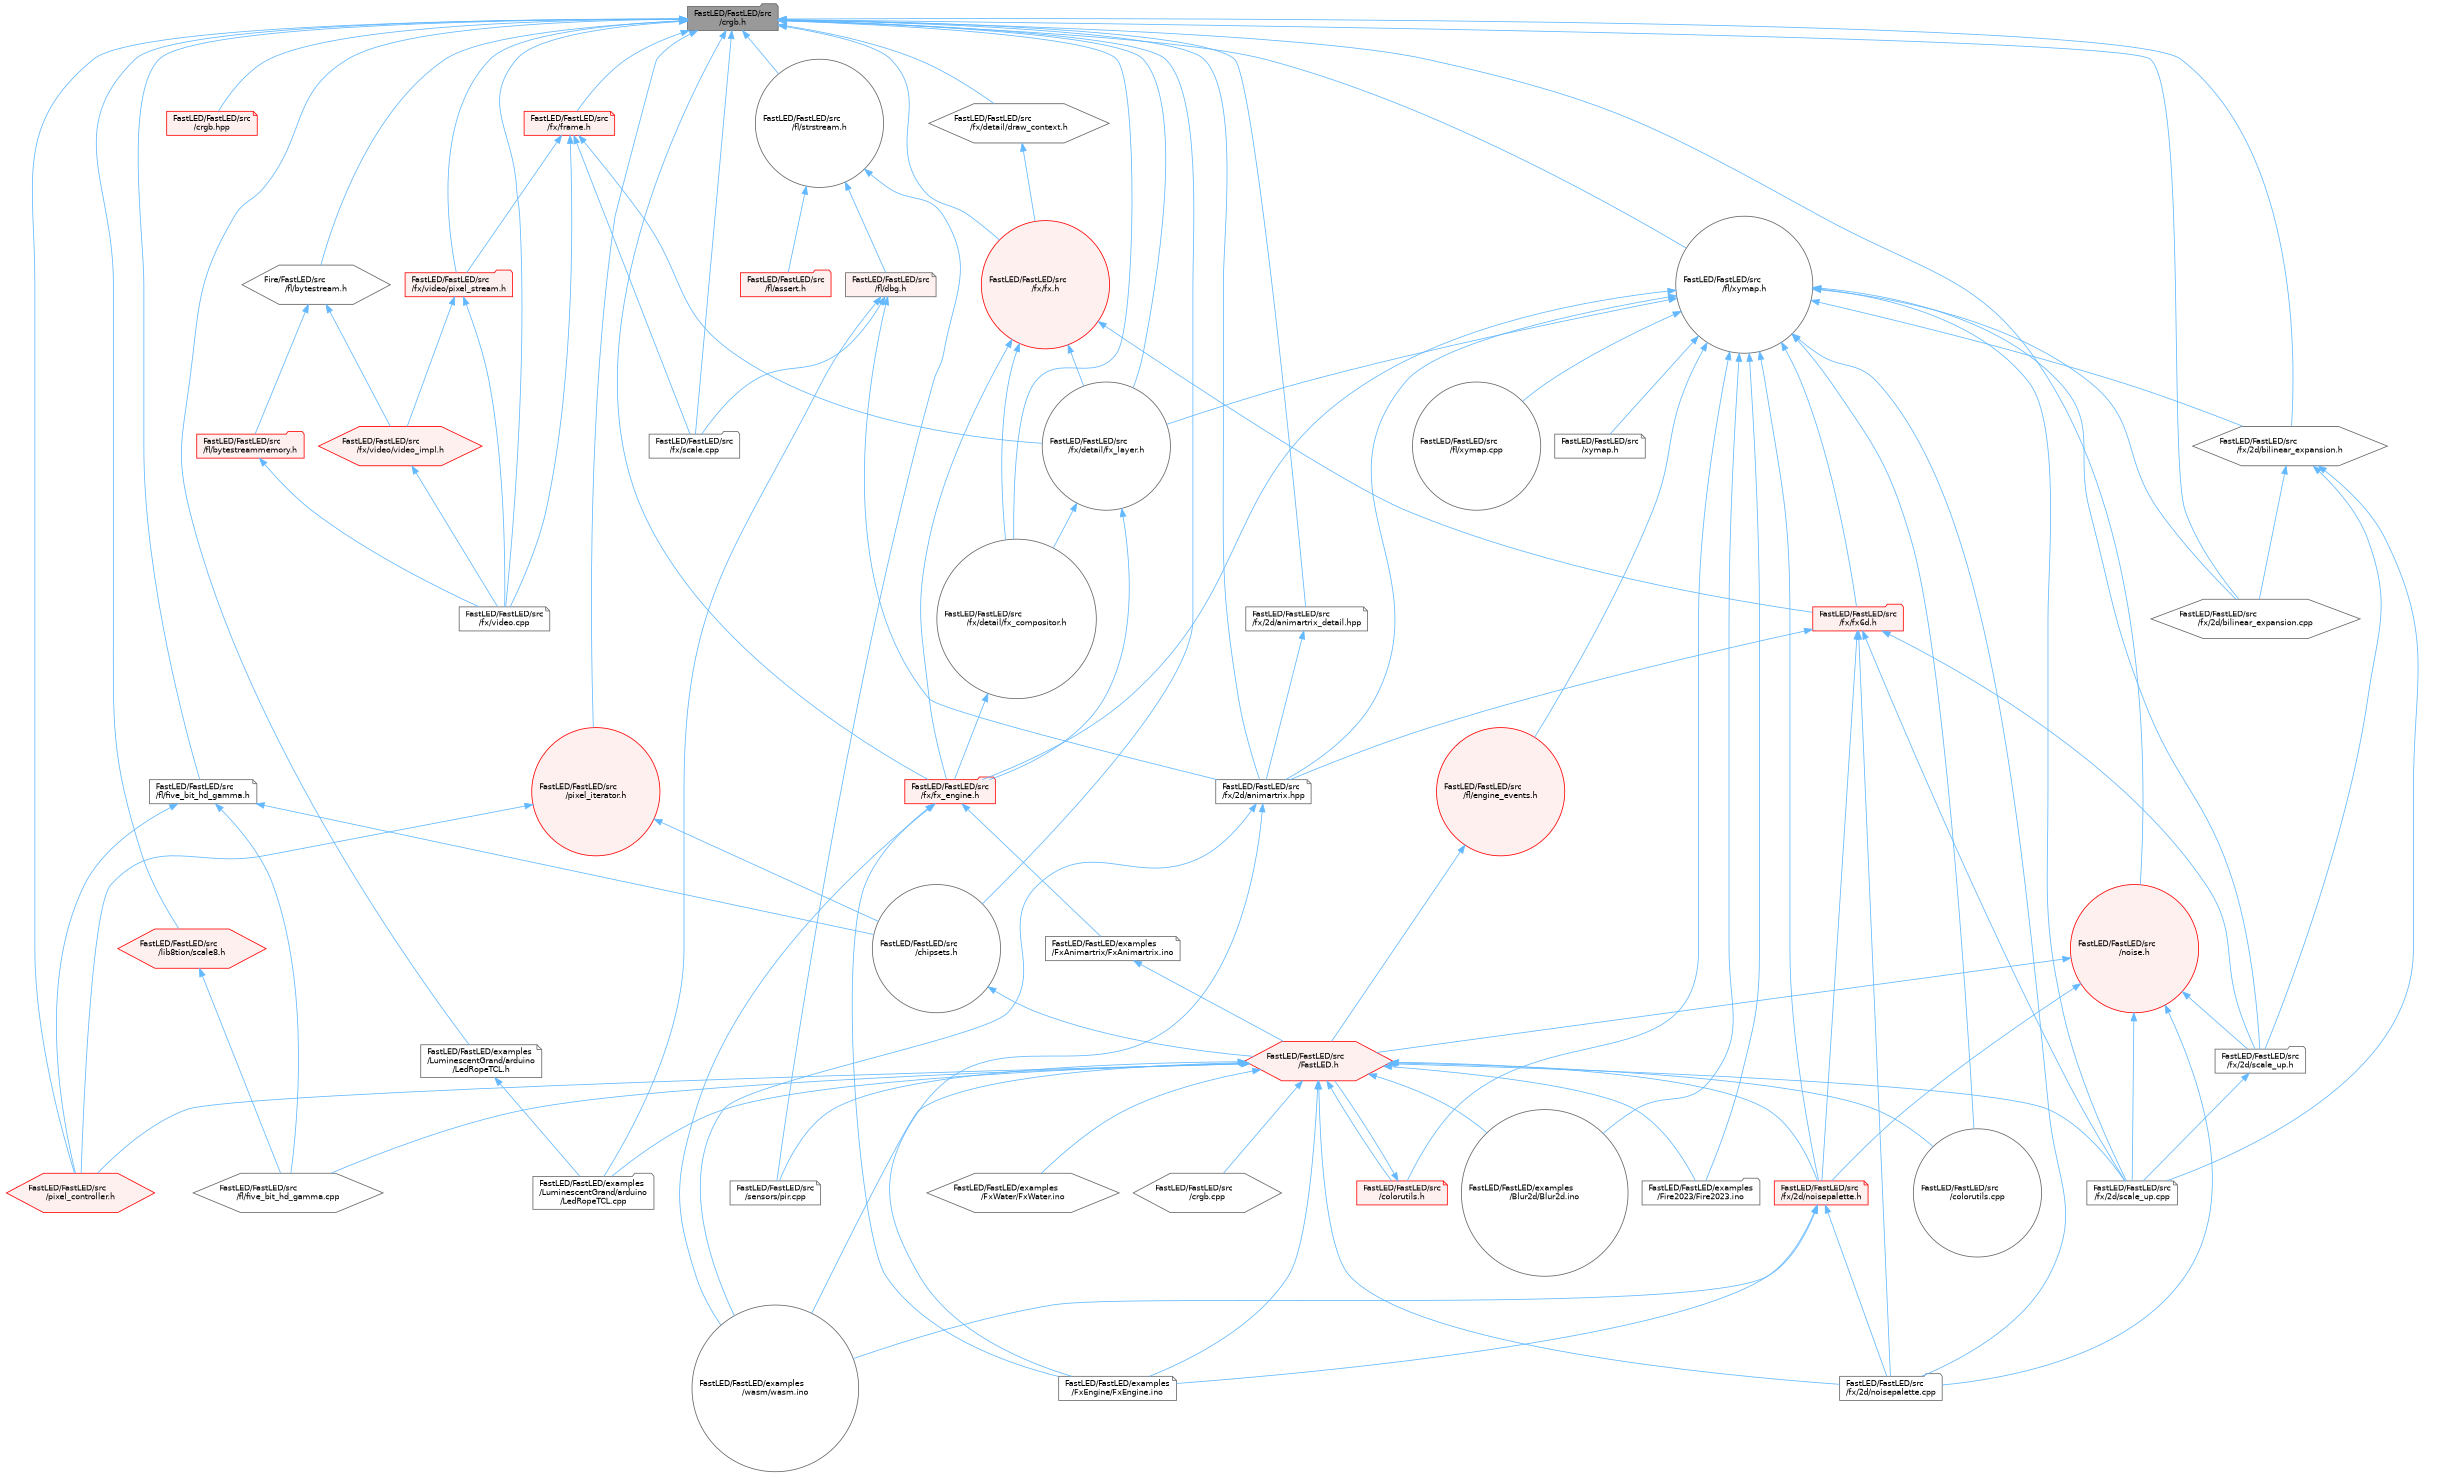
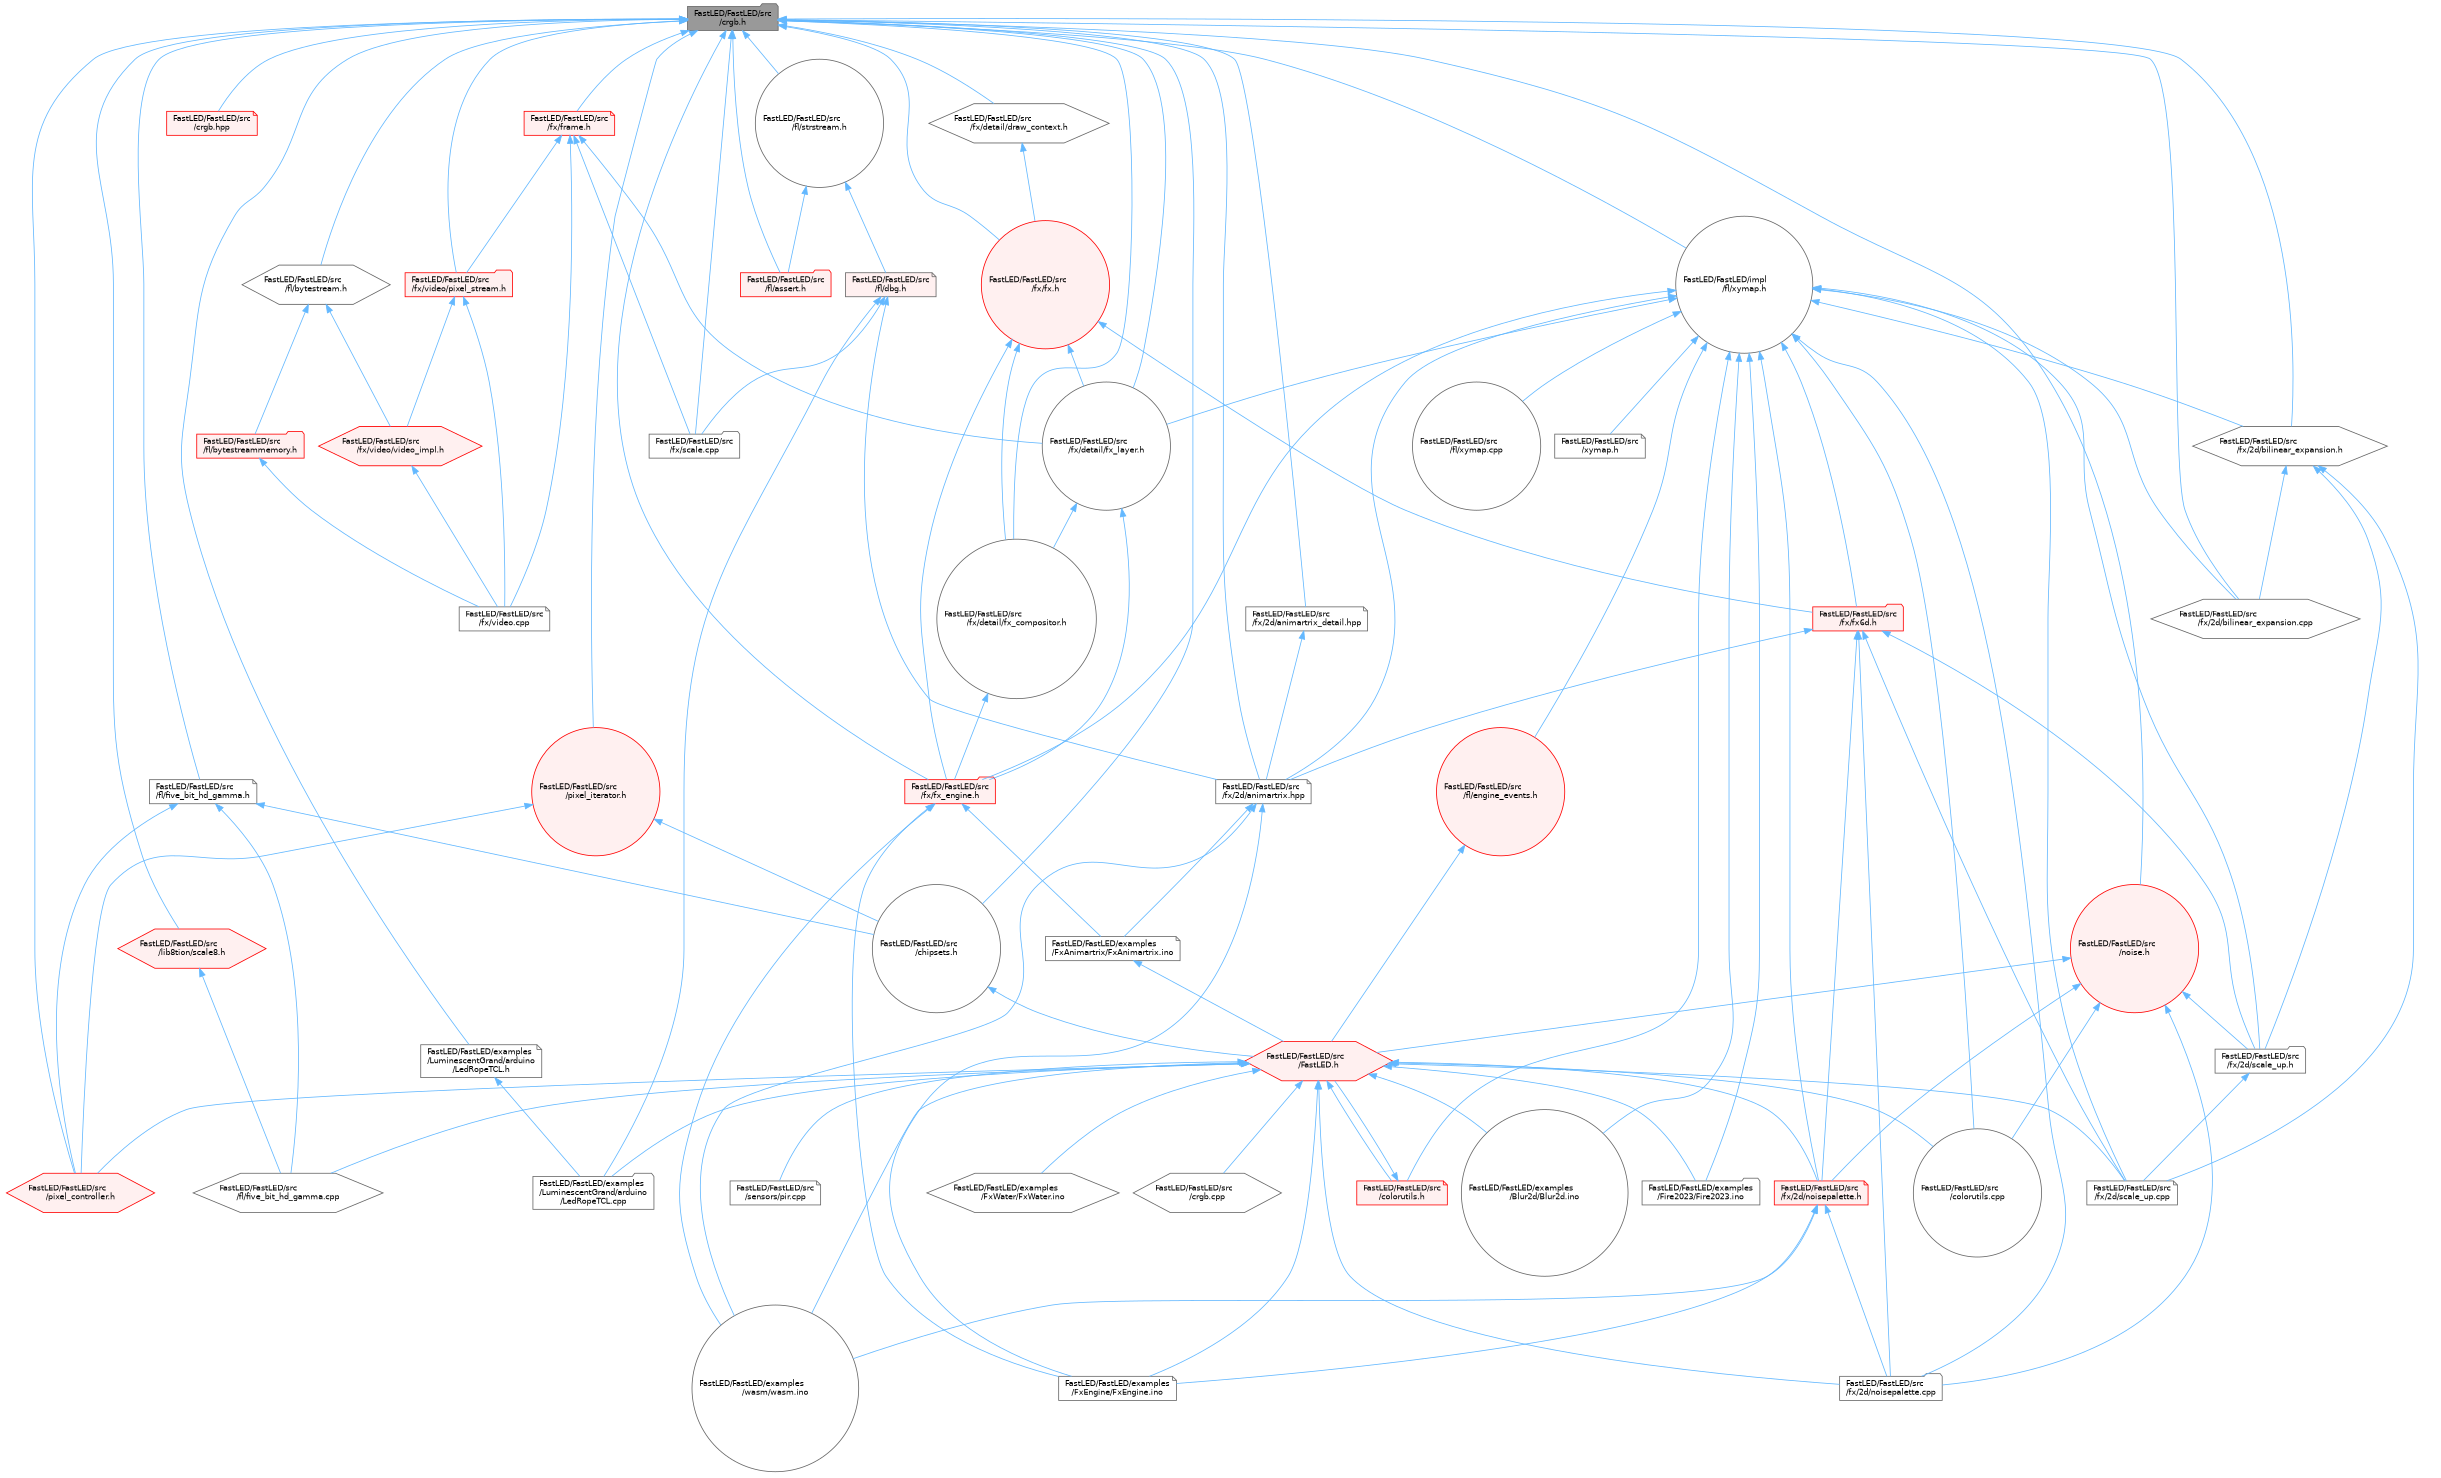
edge "FastLED/FastLED/src /fx/video.cpp" -> "FastLED/FastLED/src /crgb.h": now "FastLED/FastLED/src /fl/assert.h" -> "FastLED/FastLED/src /crgb.h"
node "Fire/FastLED/src /fl/bytestream.h": label "Fire/FastLED/src /fl/bytestream.h" -> "FastLED/FastLED/src /fl/bytestream.h"
node "FastLED/FastLED/src /fl/xymap.h": label "FastLED/FastLED/src /fl/xymap.h" -> "FastLED/FastLED/impl /fl/xymap.h"
edge "FastLED/FastLED/src /sensors/pir.cpp" -> "FastLED/FastLED/src /fl/strstream.h": removed
edge "FastLED/FastLED/examples /FxAnimartrix/FxAnimartrix.ino" -> "FastLED/FastLED/src /fx/2d/animartrix.hpp": added
edge "FastLED/FastLED/src /fx/2d/scale_up.cpp" -> "FastLED/FastLED/src /noise.h": now "FastLED/FastLED/src /colorutils.cpp" -> "FastLED/FastLED/src /noise.h"
